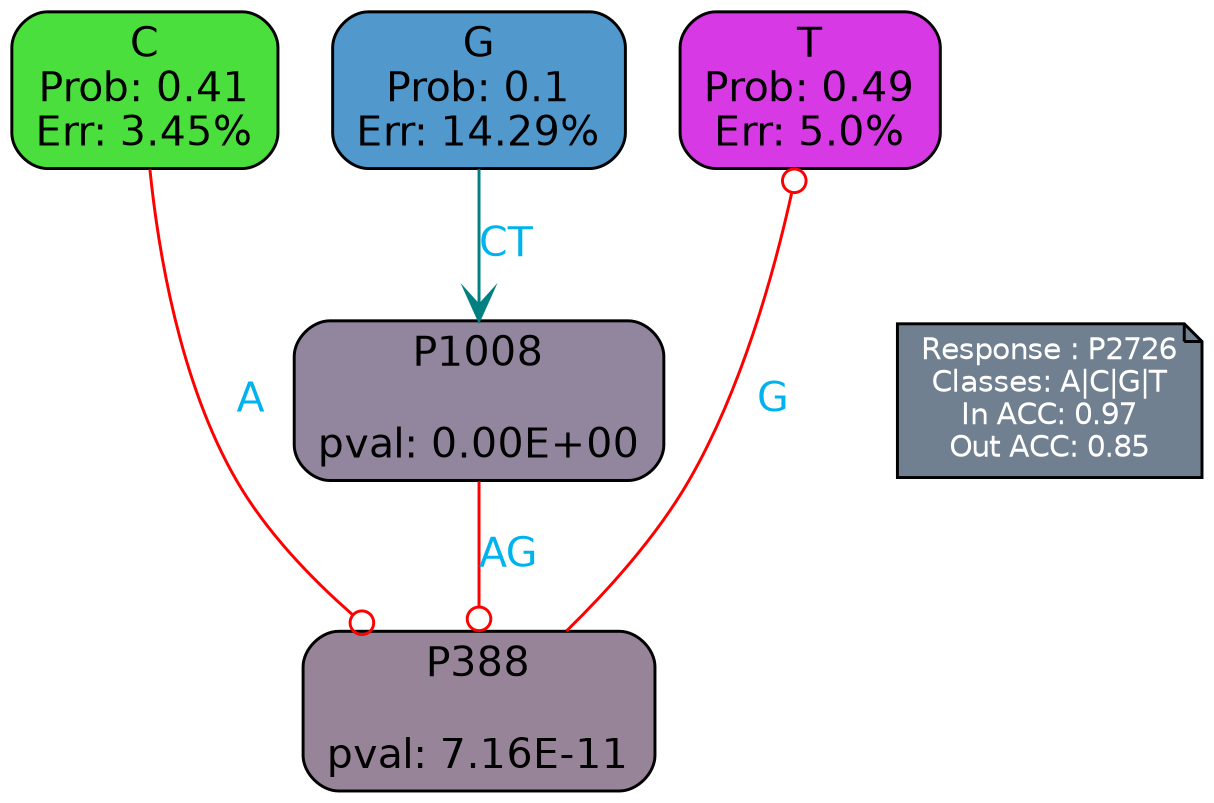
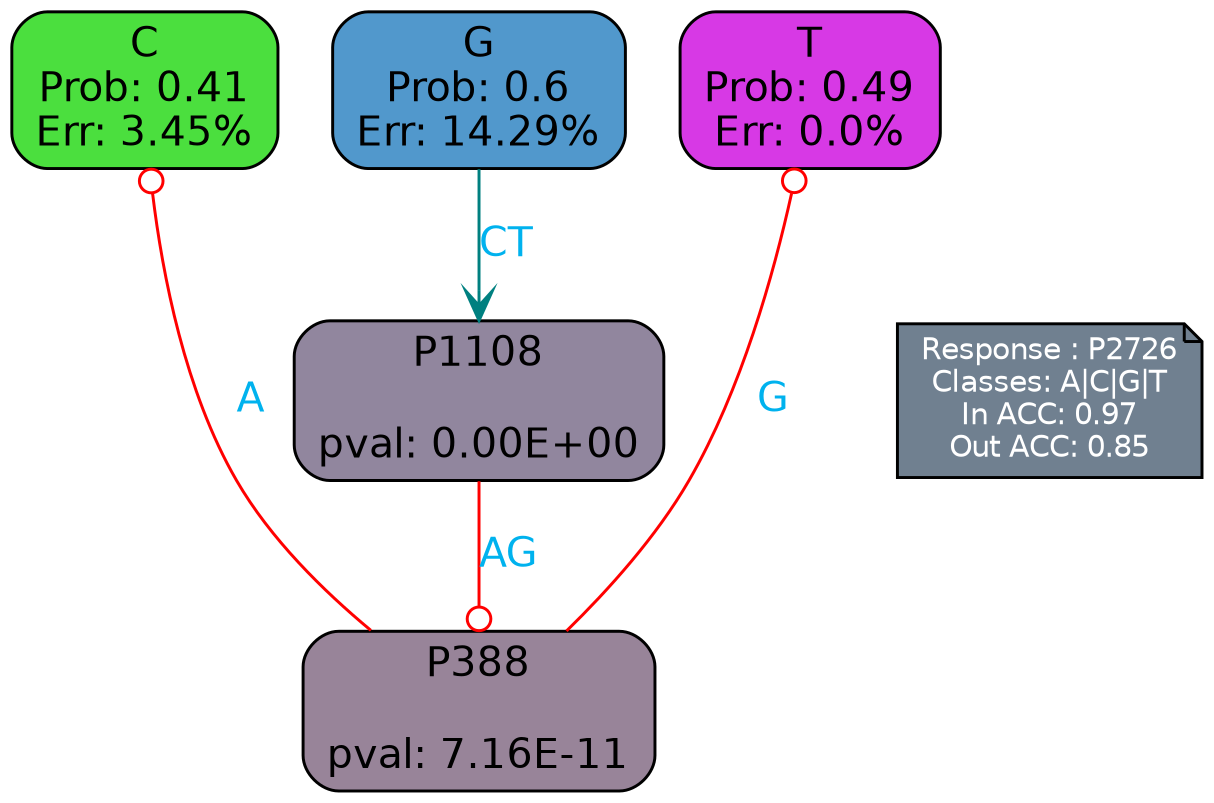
node "G Prob: 0.1 Err: 14.29%": label "G Prob: 0.1 Err: 14.29%" -> "G Prob: 0.6 Err: 14.29%"
node "T Prob: 0.49 Err: 5.0%": label "T Prob: 0.49 Err: 5.0%" -> "T Prob: 0.49 Err: 0.0%"
node "P1008 pval: 0.00E+00": label "P1008 pval: 0.00E+00" -> "P1108 pval: 0.00E+00"
edge "C Prob: 0.41 Err: 3.45%" -> "P388 pval: 7.16E-11": reversed
